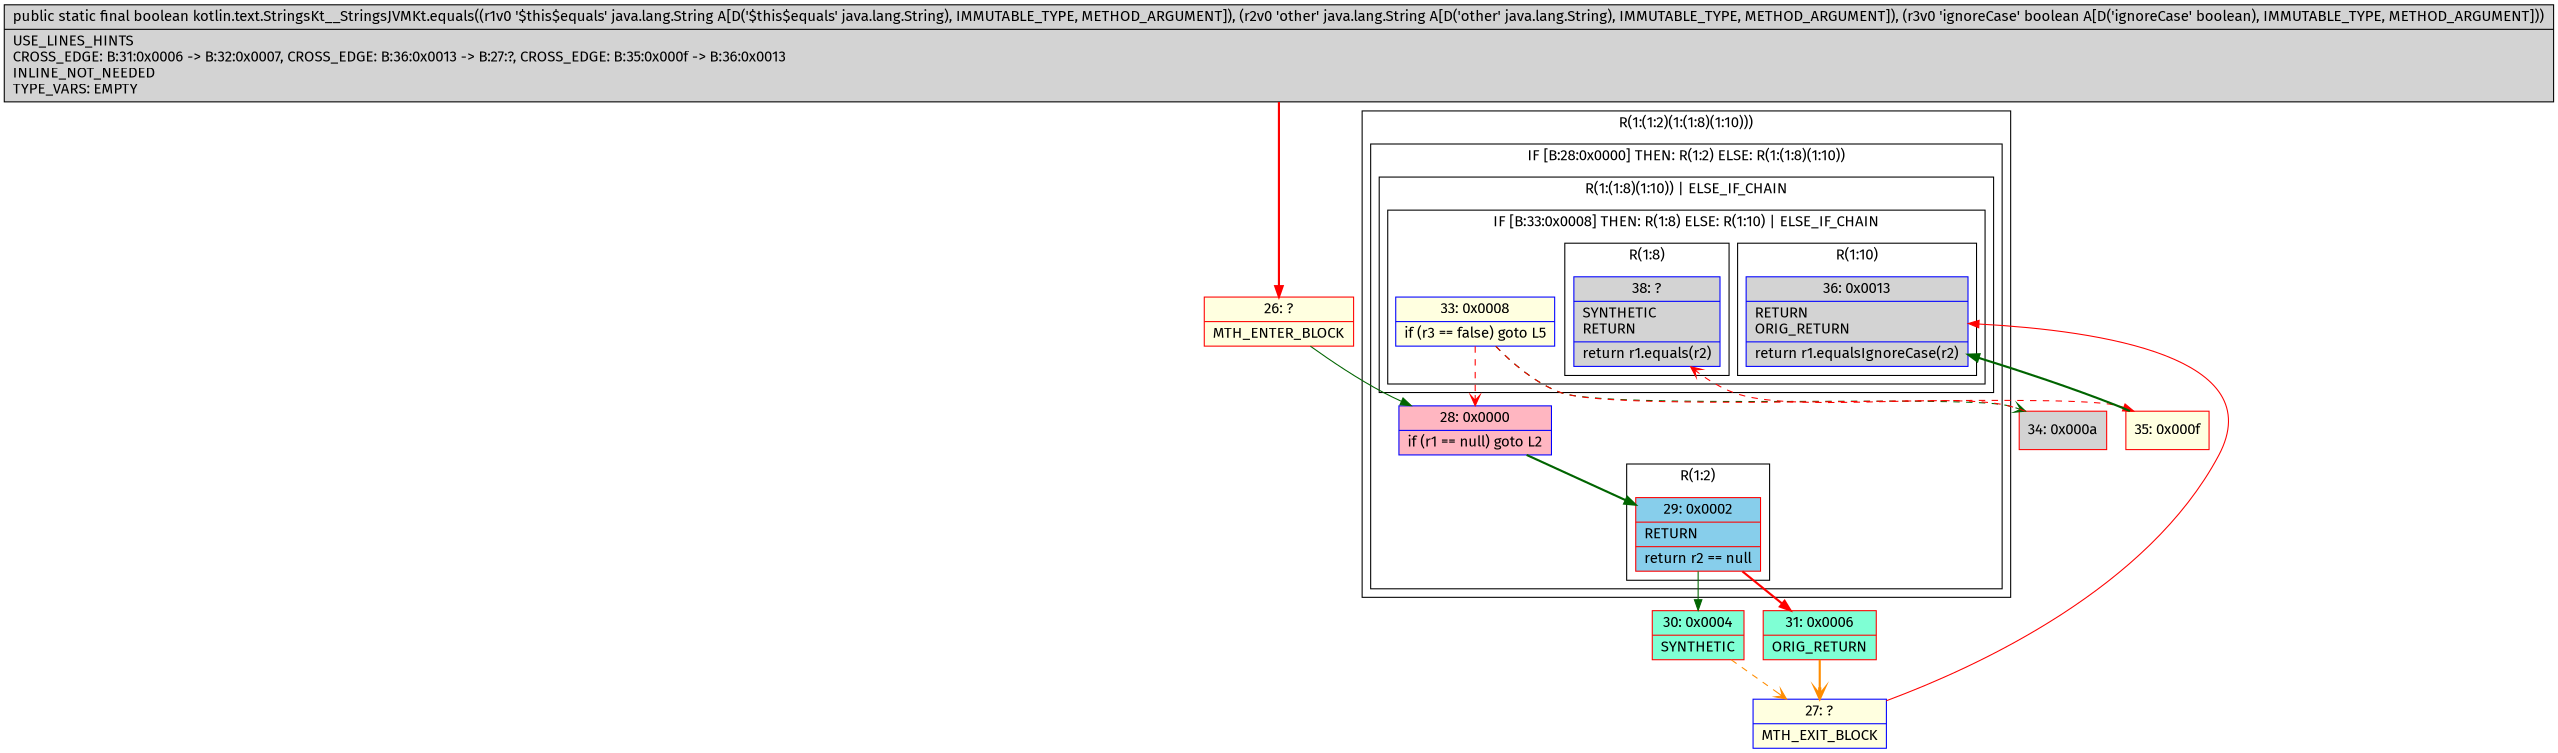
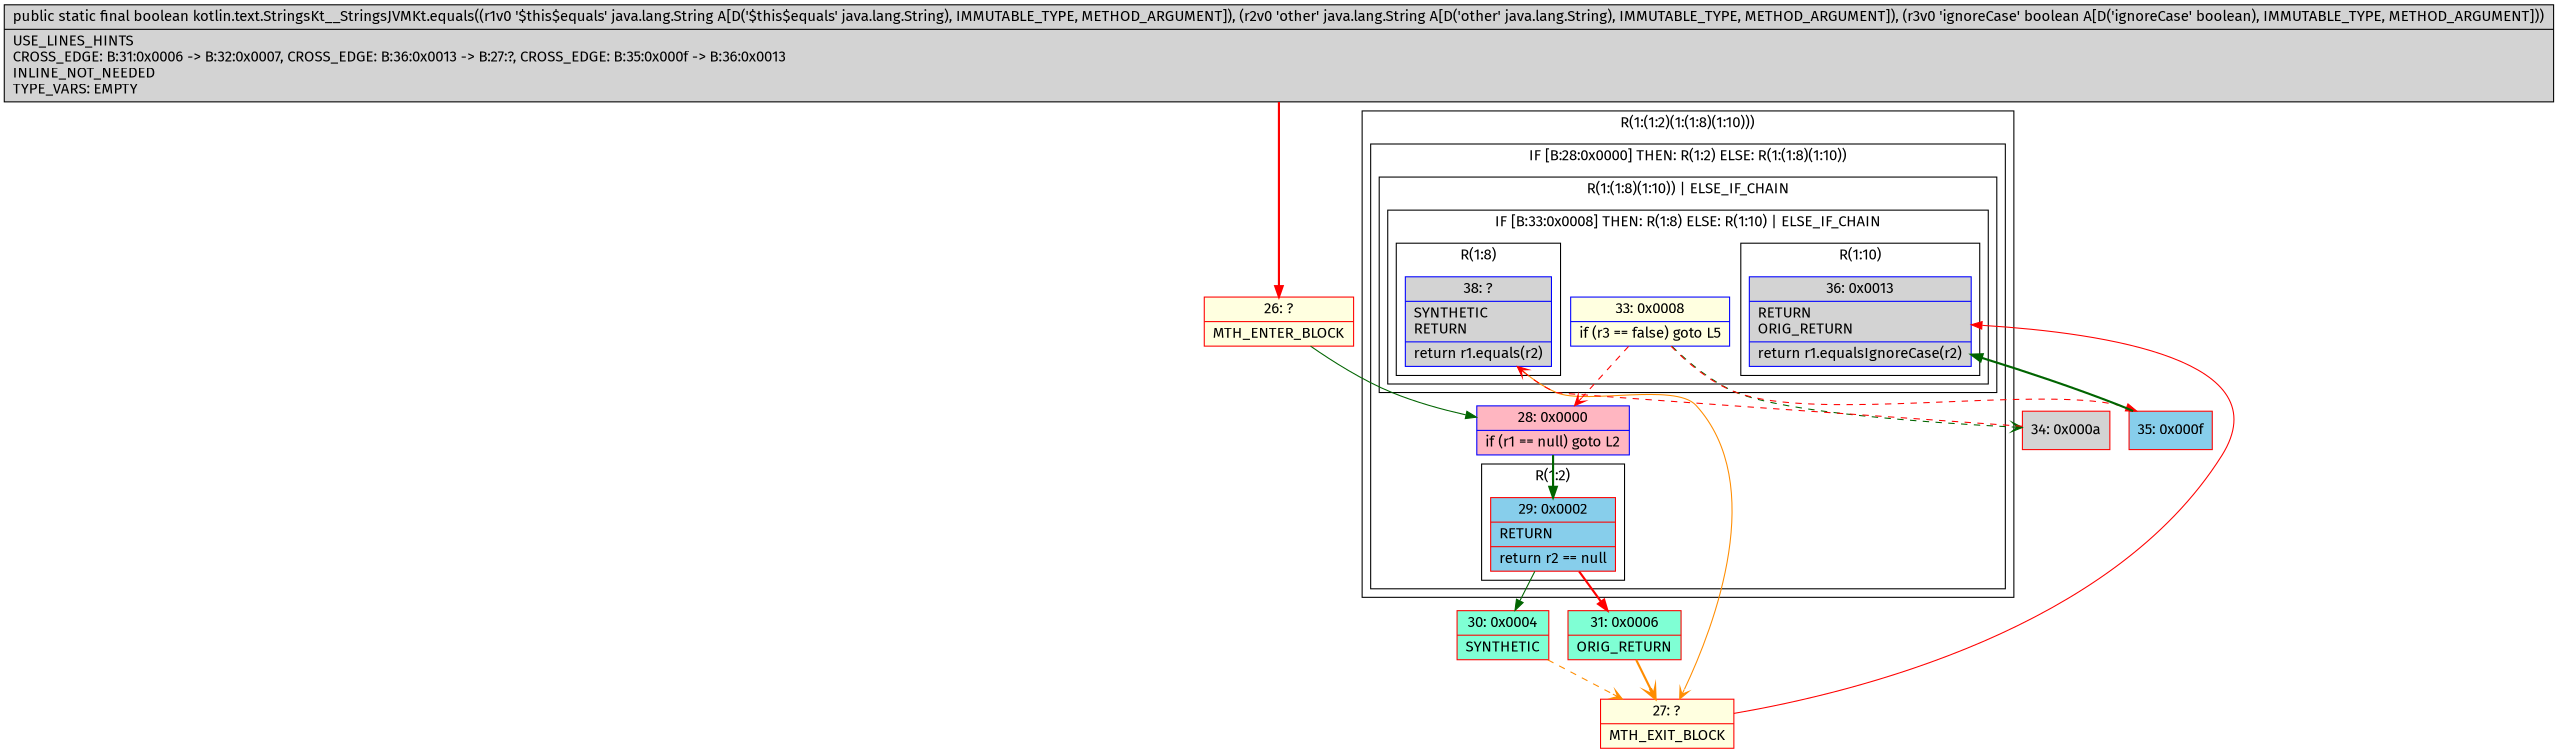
node "35: 0x000f": fillcolor lightyellow -> skyblue
edge "38: ?" -> "27: ?": added
node "27: ?": color blue -> red
